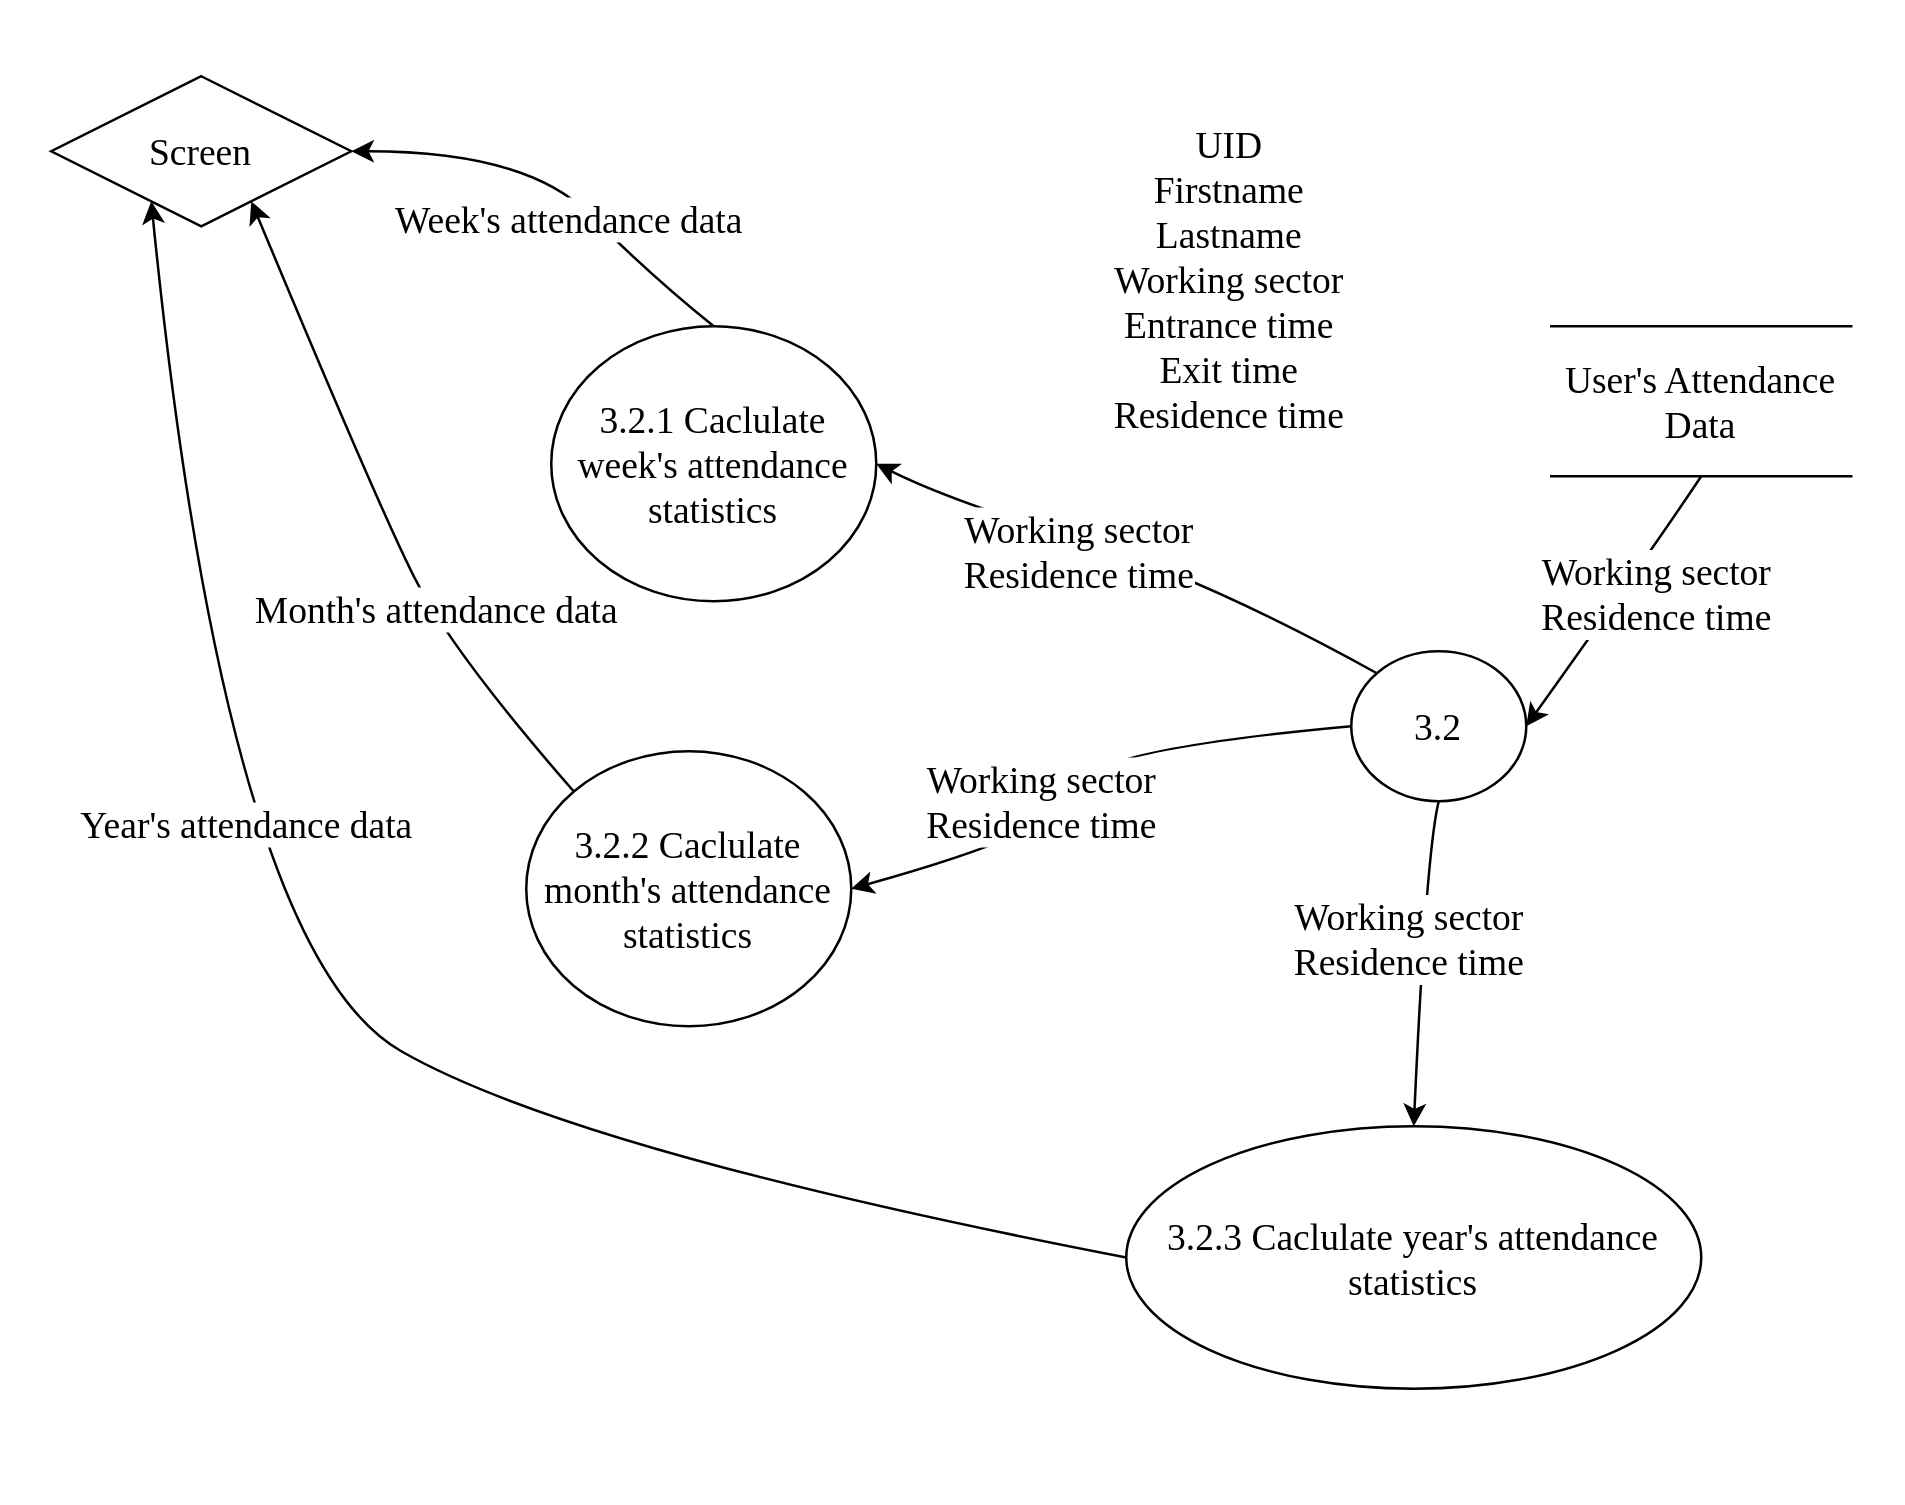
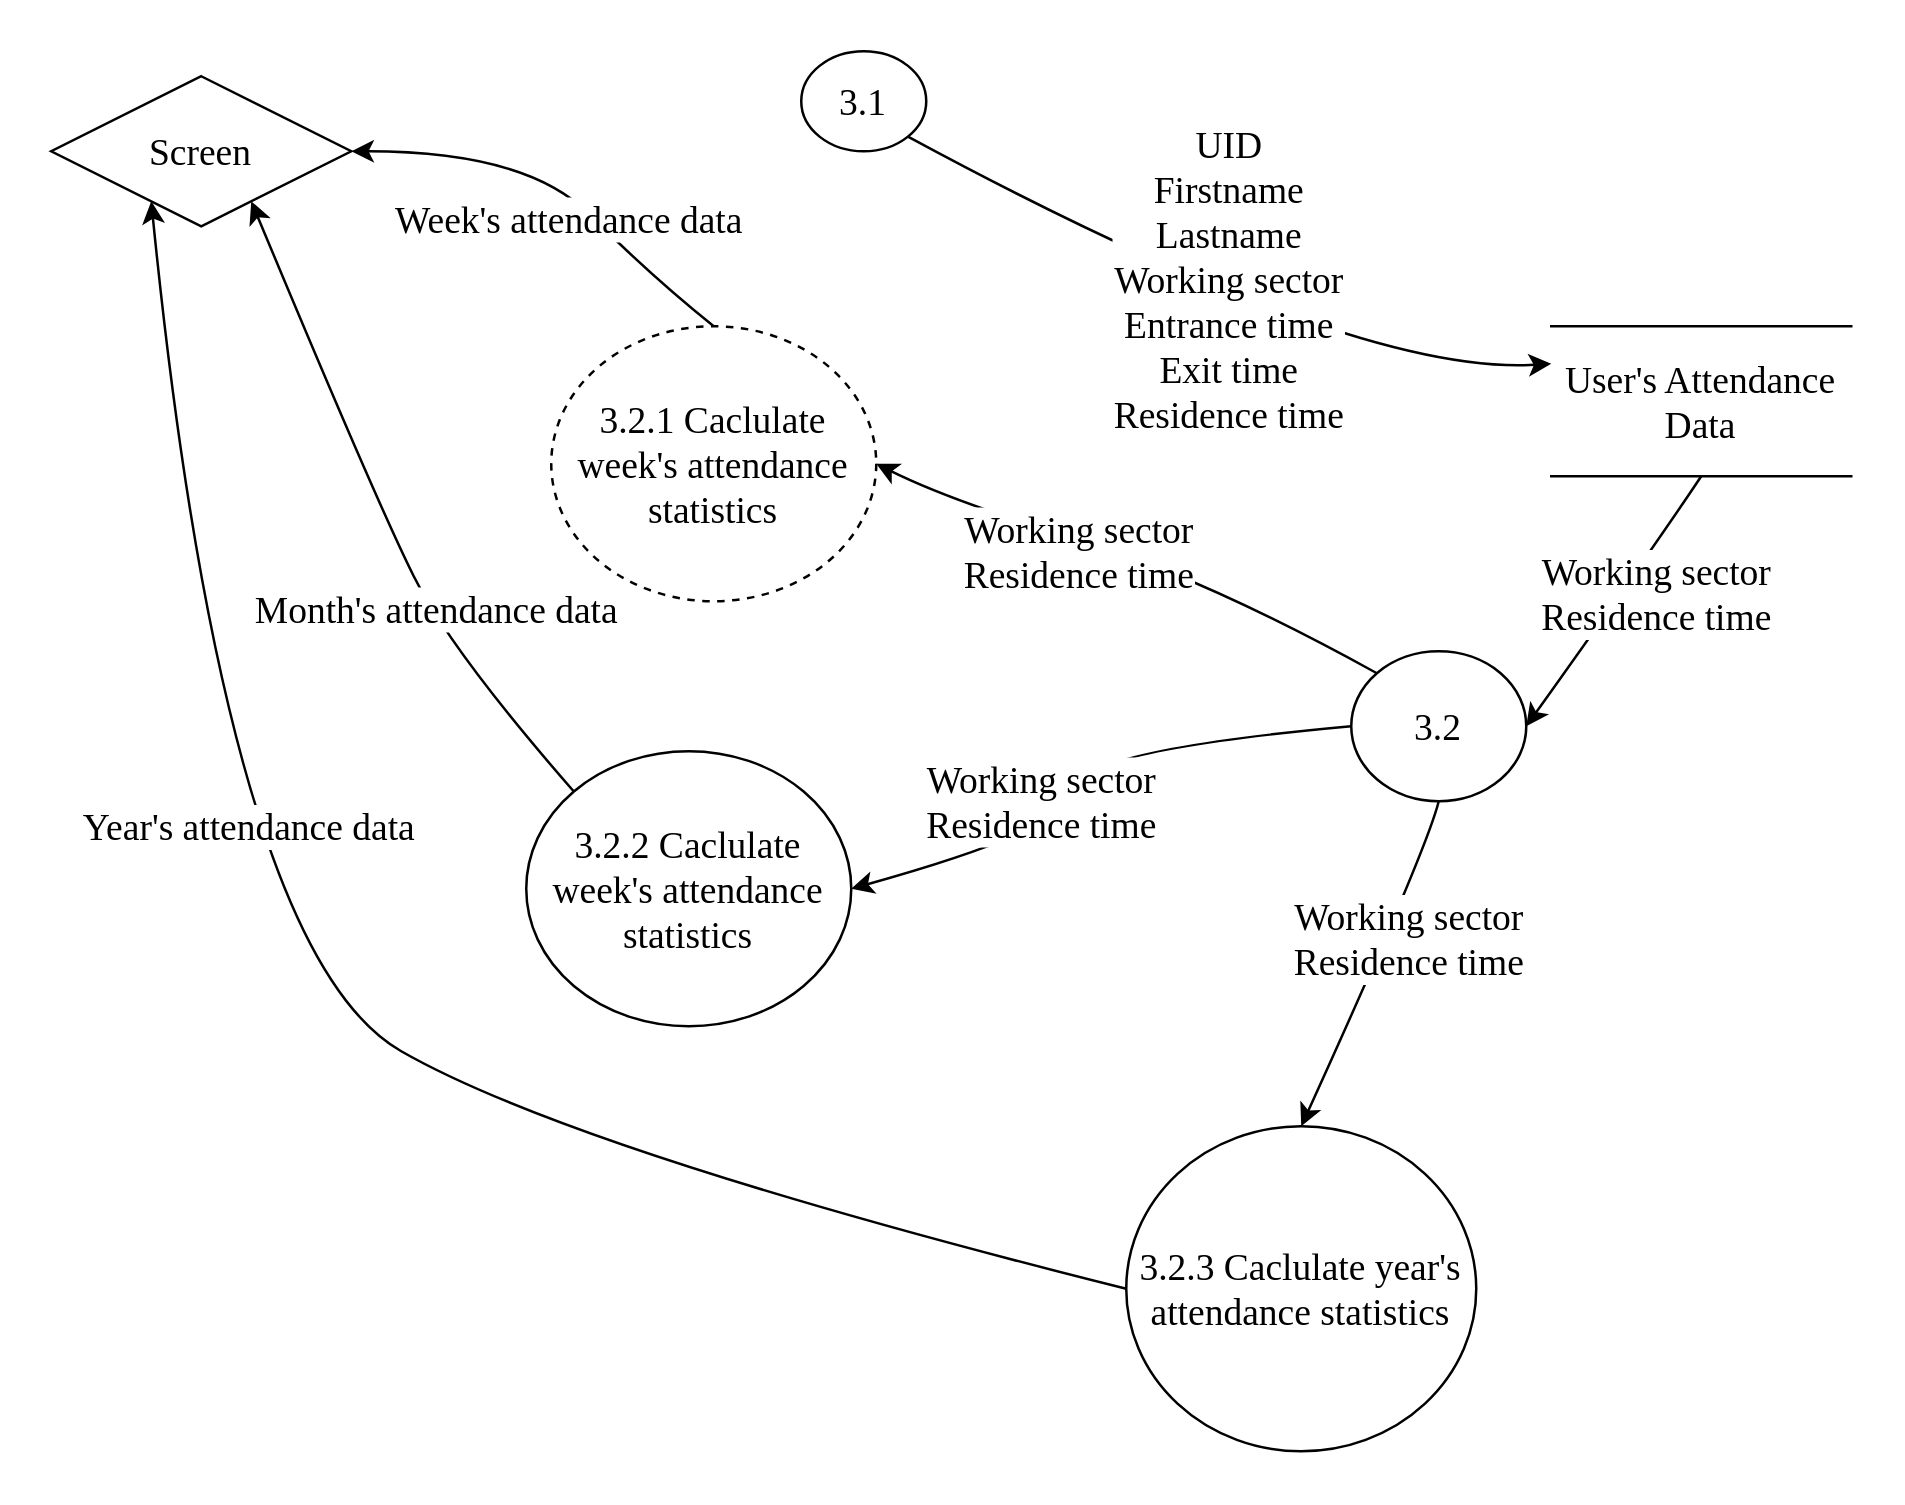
node "3.1": added
edge "3.1" -> "User's AttendanceData": added
node "3.2.1 Caclulate week's attendance statistics": style solid -> dashed
node "3.2.2 Caclulate month's attendance statistics": label "3.2.2 Caclulate month's attendance statistics" -> "3.2.2 Caclulate week's attendance statistics"
node "3.2.3 Caclulate year's attendance statistics": size 575x263 -> 350x325
